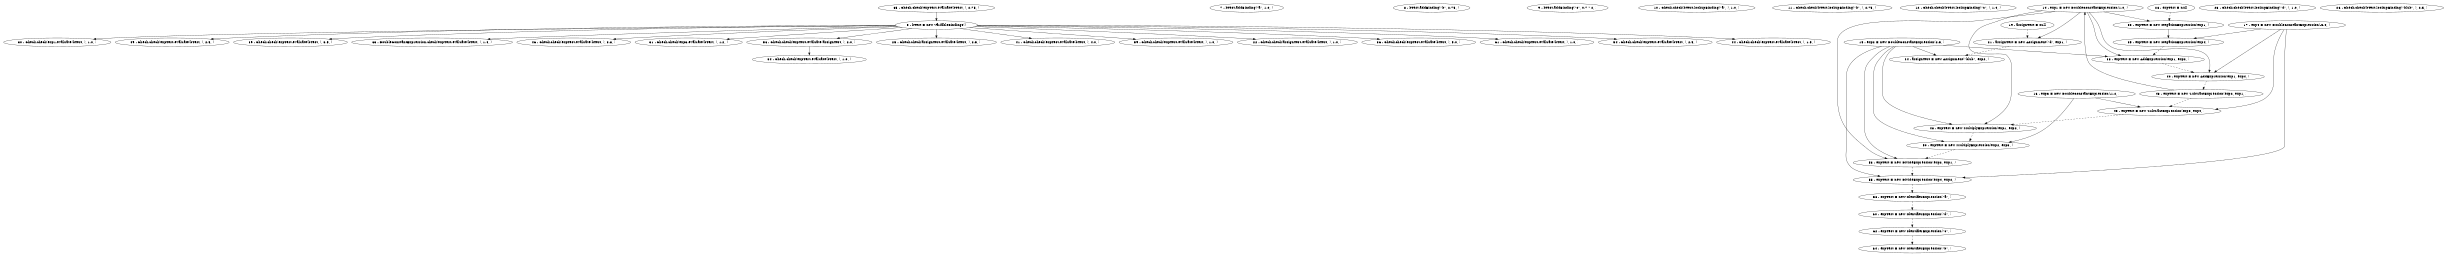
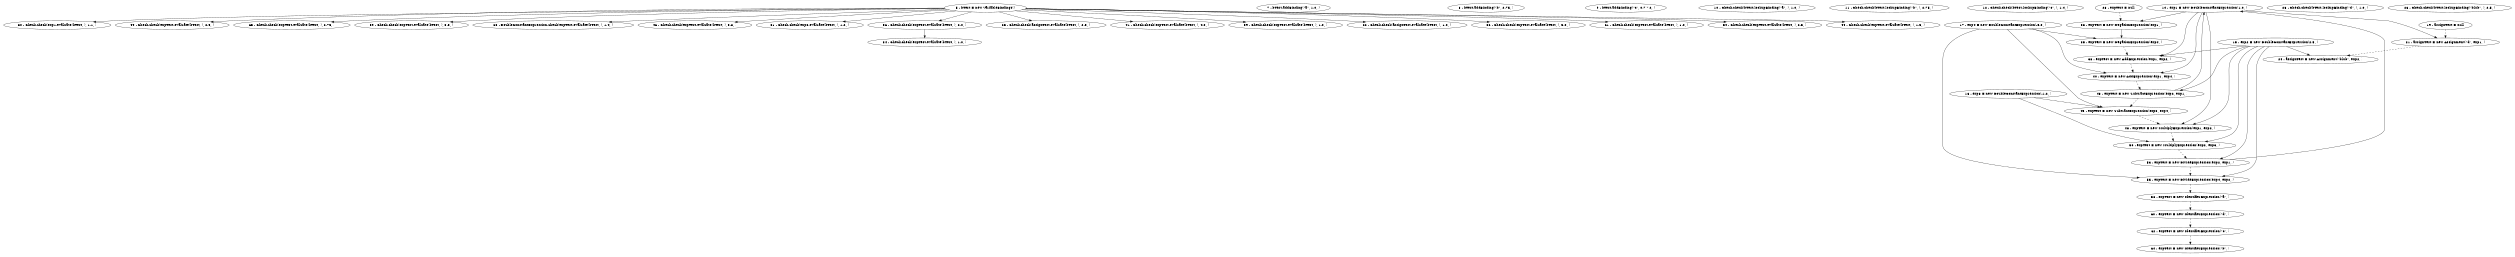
edge "65 : Check.check(expTest.evaluate(bTest, ), 2.75, )" -> "5 : bTest = new VariableBindings()": reversed
edge "14 : exp1 = new DoubleConstantExpression(1.0, )" -> "53 : expTest = new DivideExpression(exp2, exp1, )": reversed
node "30 : Check.check(exp1.evaluate(bTest, ), 1.0, )": label "30 : Check.check(exp1.evaluate(bTest, ), 1.0, )" -> "30 : Check.check(exp1.evaluate(bTest, ), 1.1, )"
node "56 : Check.check(expTest.evaluate(assignTest, ), 2.0, )": label "56 : Check.check(expTest.evaluate(assignTest, ), 2.0, )" -> "56 : Check.check(expTest.evaluate(bTest, ), 2.0, )"
edge "15 : exp2 = new DoubleConstantExpression(2.5, )" -> "43 : expTest = new SubtractExpression(exp2, exp1, )": added
